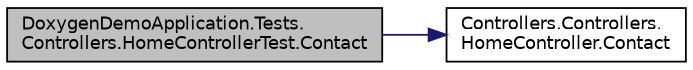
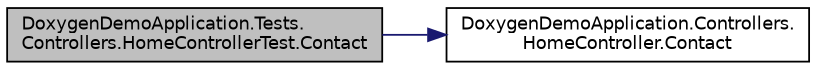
node "Controllers.Controllers. HomeController.Contact": label "Controllers.Controllers. HomeController.Contact" -> "DoxygenDemoApplication.Controllers. HomeController.Contact"
